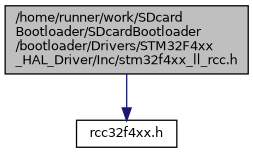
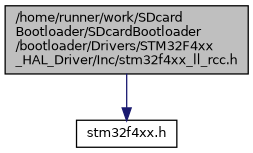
node "rcc32f4xx.h": label "rcc32f4xx.h" -> "stm32f4xx.h"
